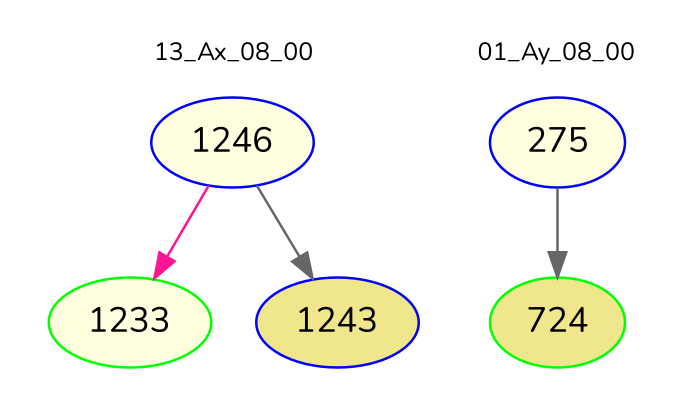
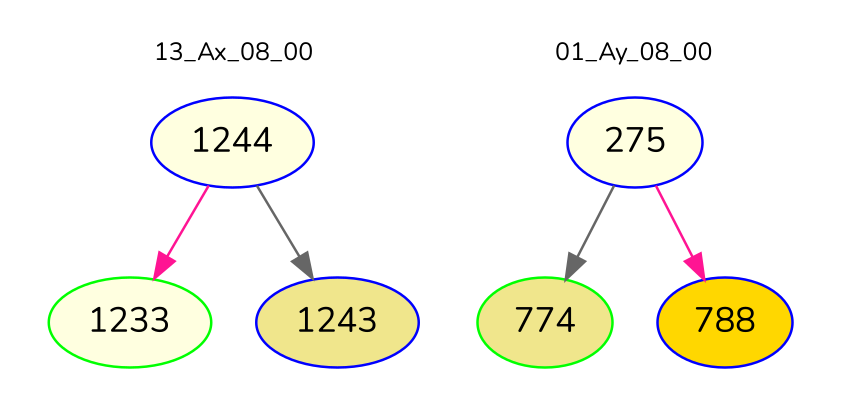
node "1246": label "1246" -> "1244"
node "724": label "724" -> "774"
node "788": added
